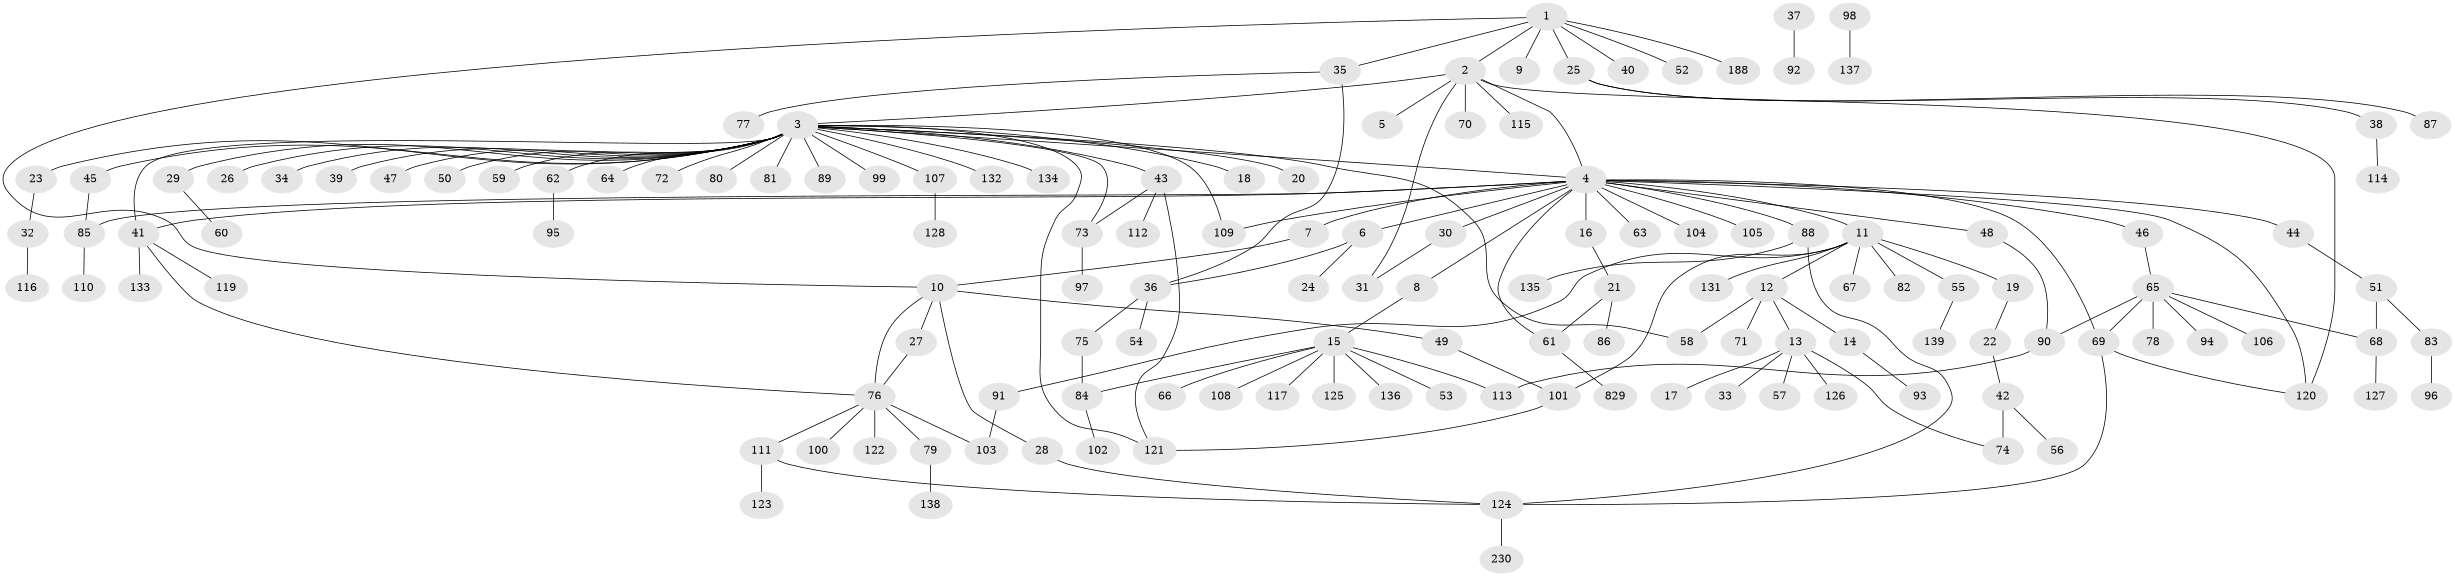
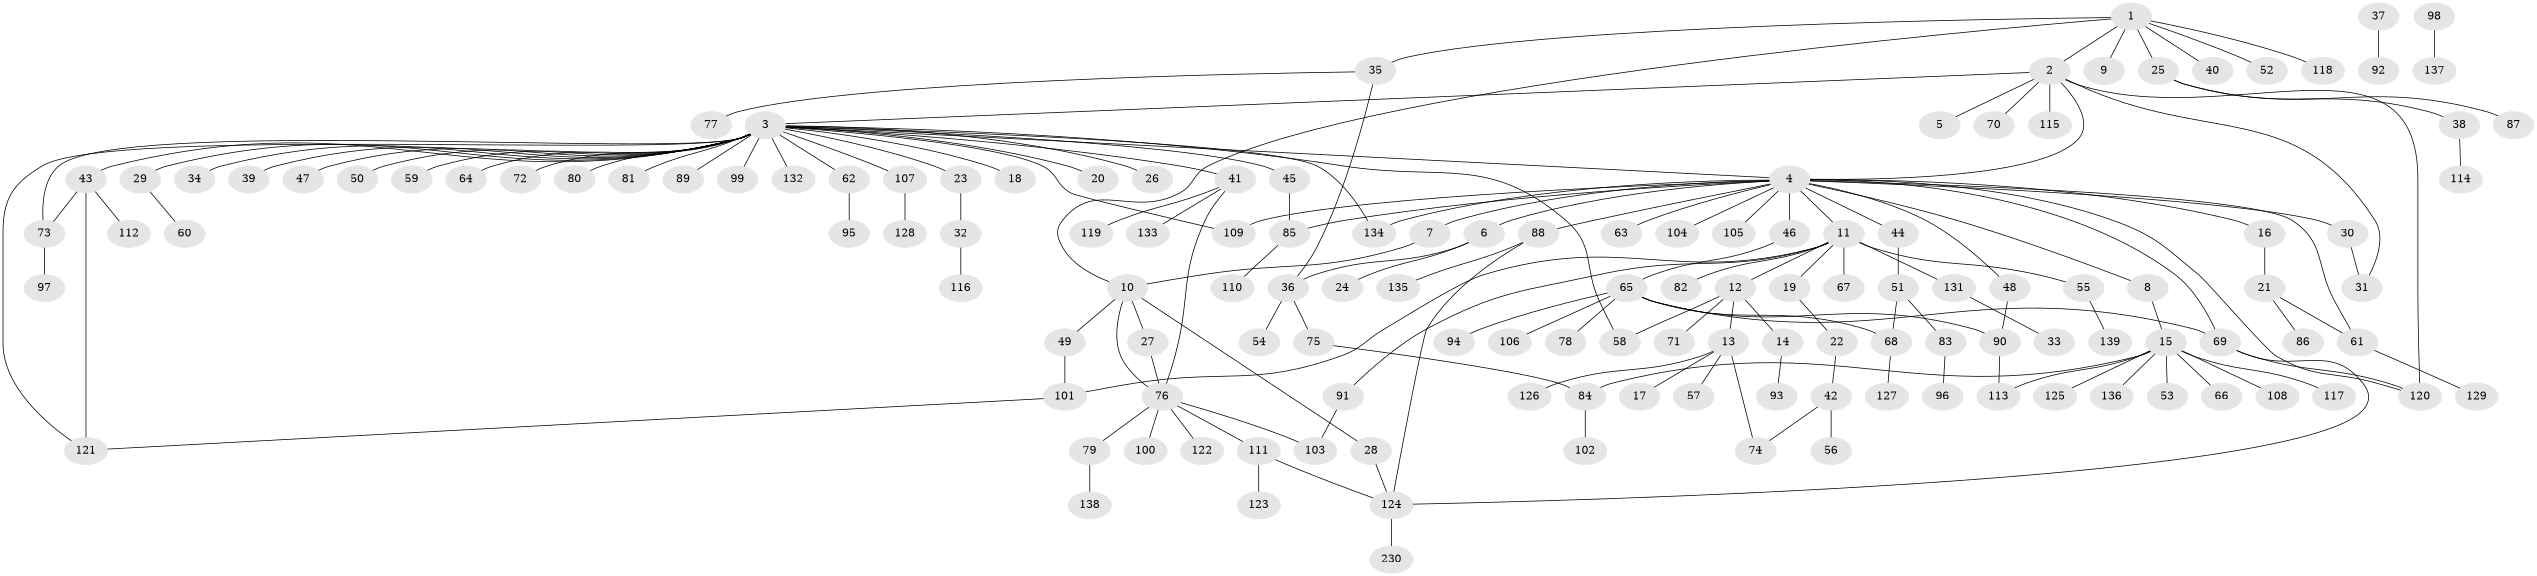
node "188": label "188" -> "118"
edge "4" -- "41": now "4" -- "134"
edge "13" -- "33": now "131" -- "33"
node "829": label "829" -> "129"
